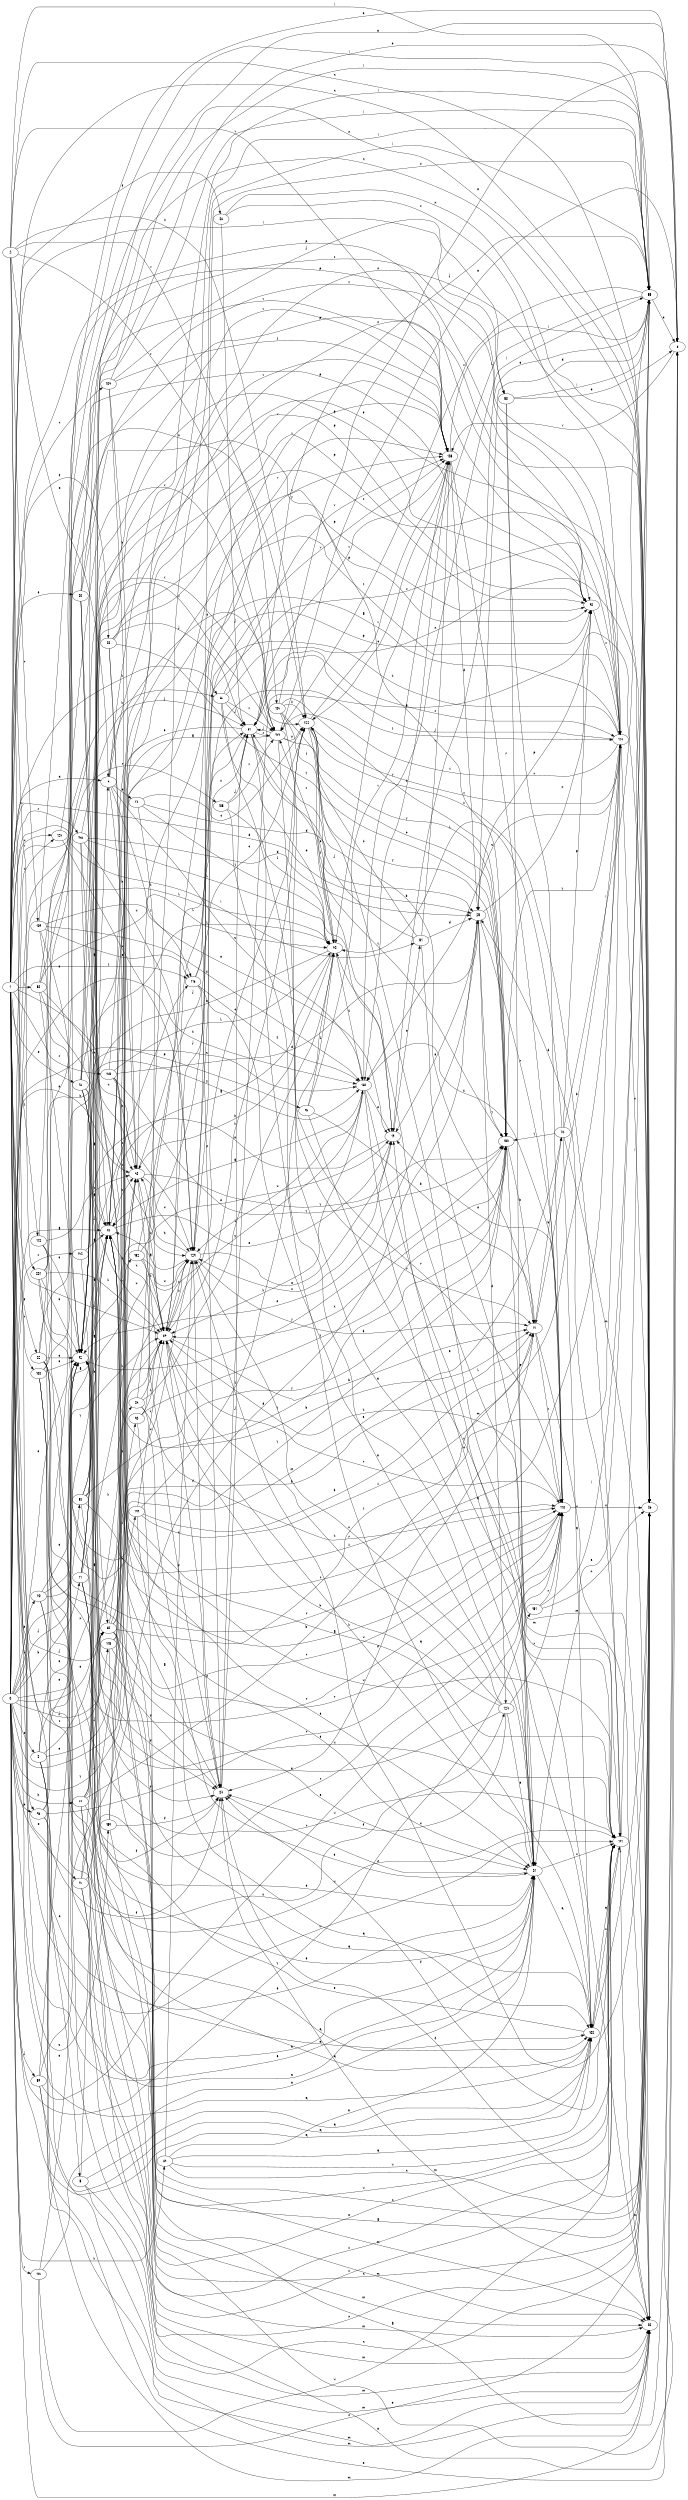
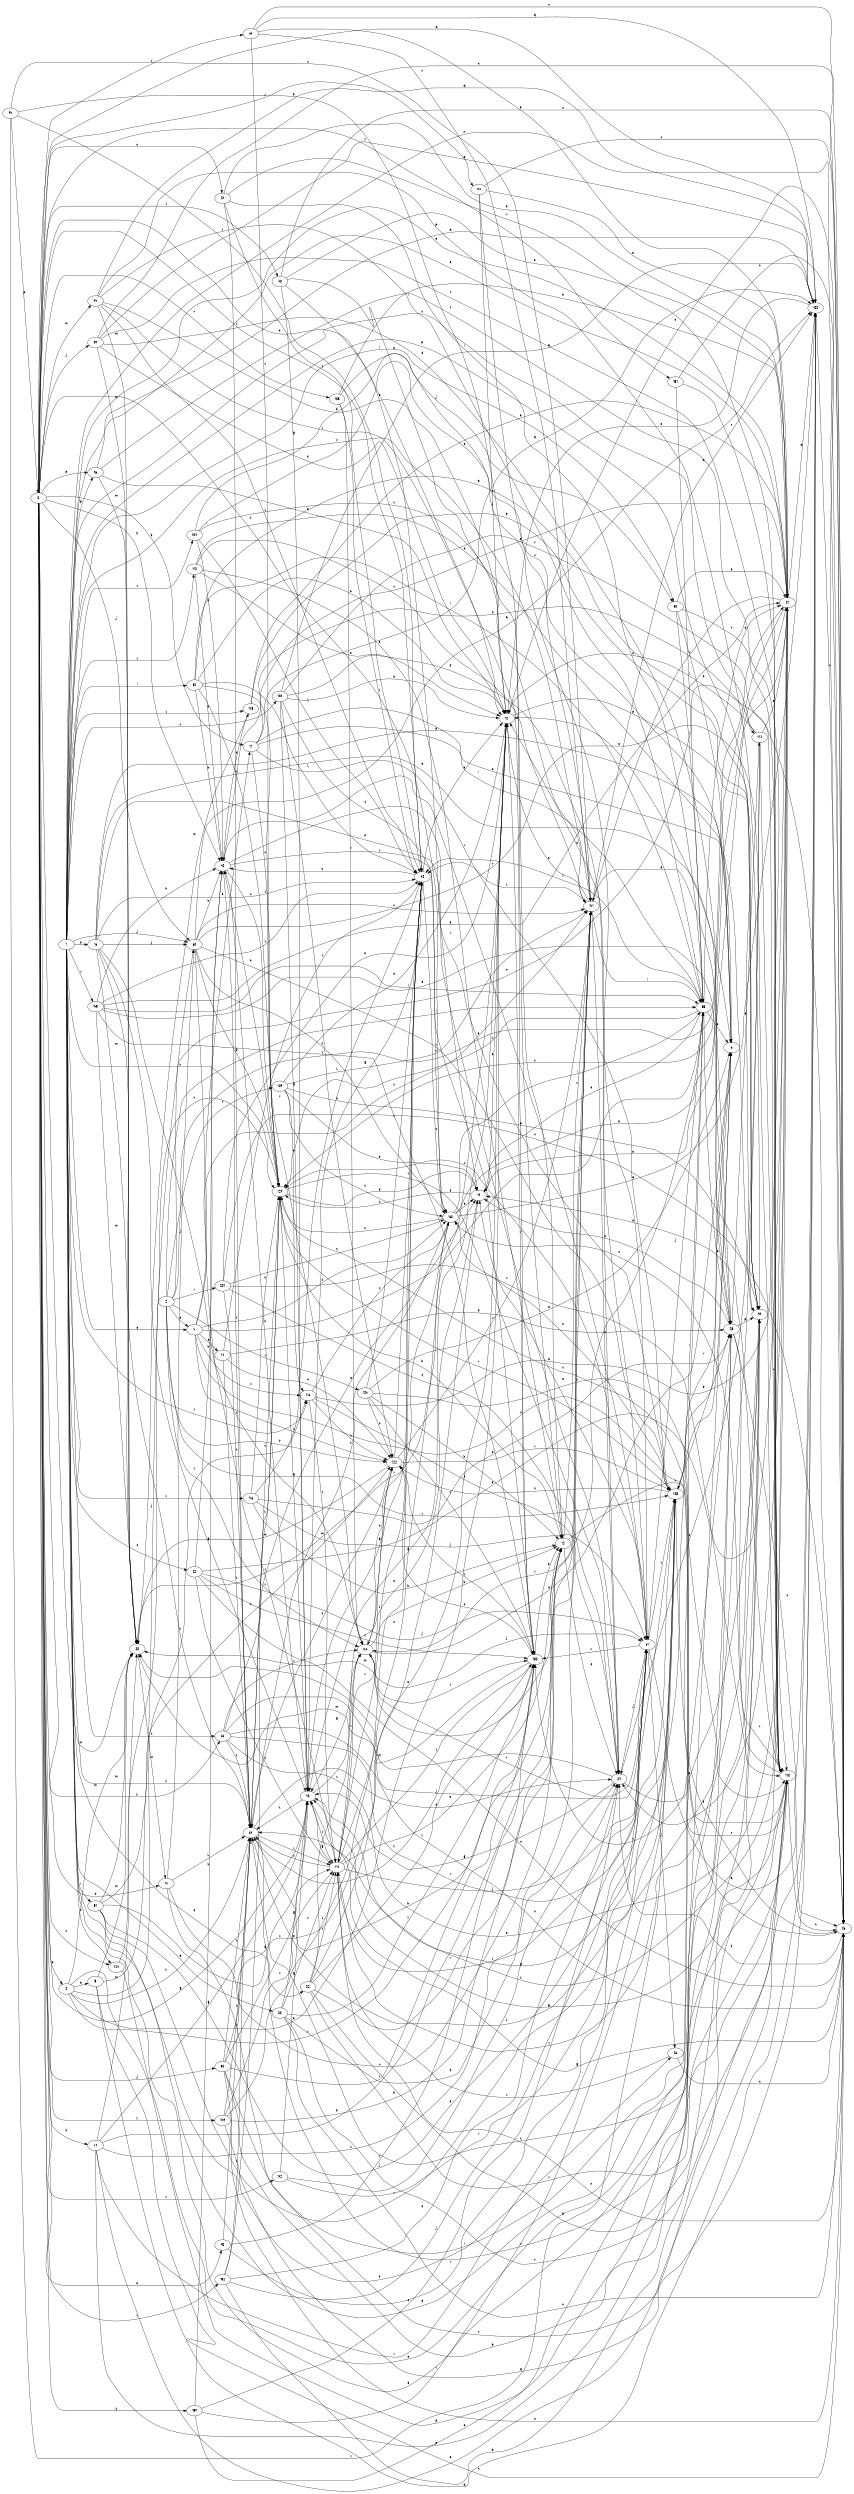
edge "107" -> "135": now "107" -> "73"
edge "36" -> "61": reversed
edge "96" -> "98": now "53" -> "98"
edge "11" -> "4": reversed
edge "146" -> "43": now "108" -> "43"
edge "122" -> "67": now "66" -> "67"
edge "19" -> "51": reversed
edge "108" -> "160": label "z" -> "t"
edge "12" -> "74": reversed
edge "0" -> "94": reversed
edge "147" -> "12": label "r" -> "b"
edge "115" -> "48": reversed
node "149": label "149" -> "749"
edge "127" -> "129": now "31" -> "129"
edge "117" -> "73": added, label "l"
edge "103" -> "141": removed, label "w"
edge "90" -> "86": now "59" -> "86"
edge "14" -> "80": reversed
